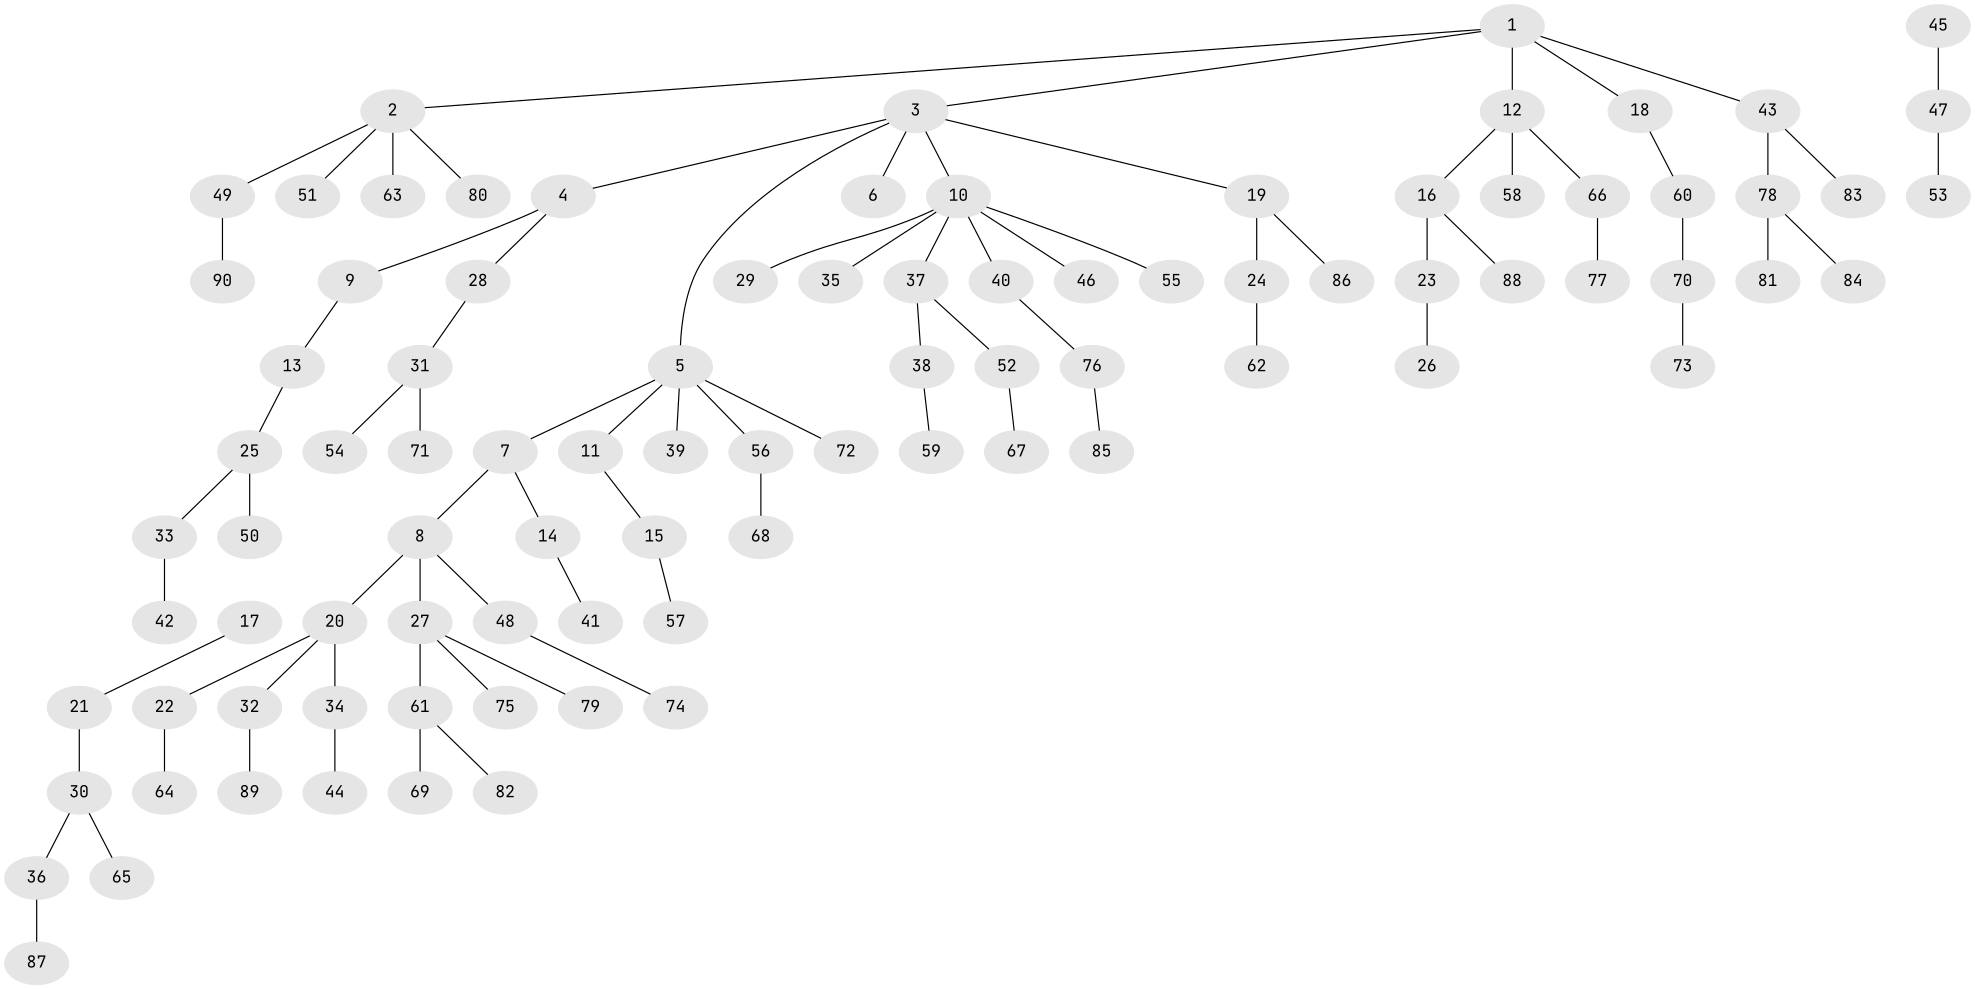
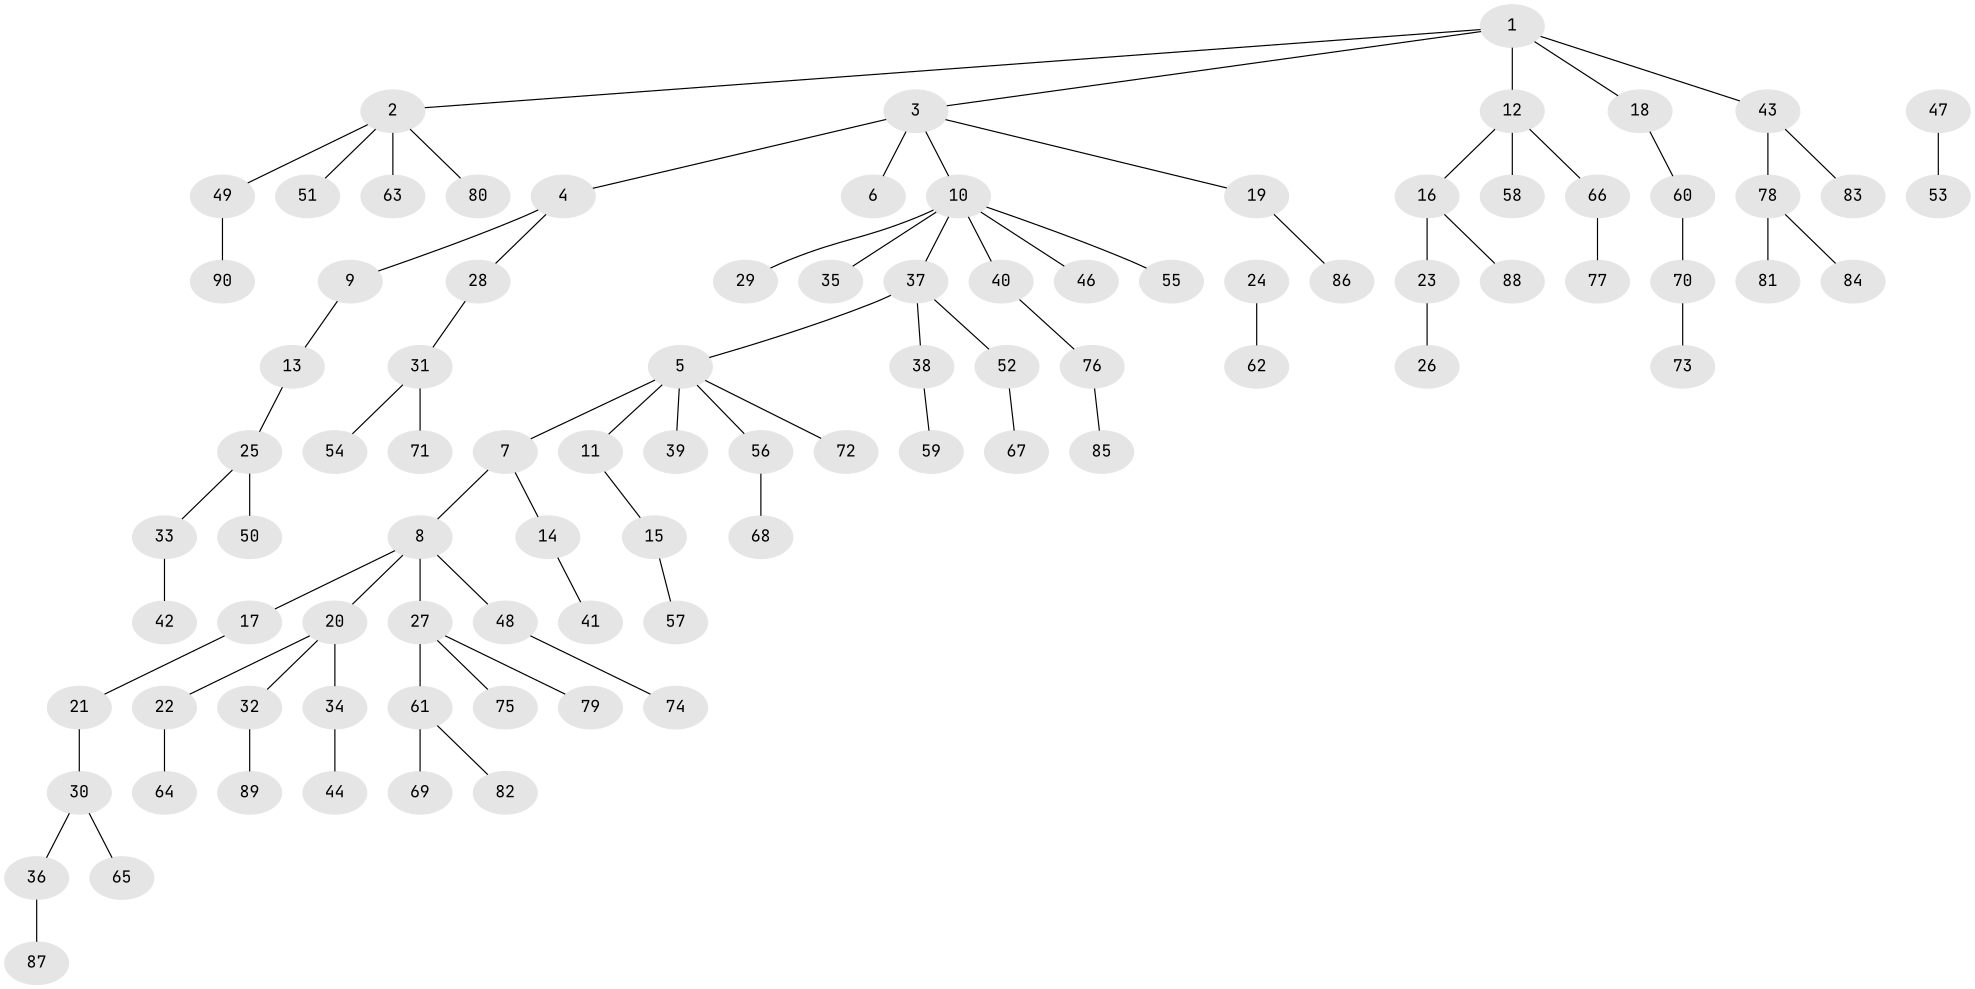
node "45": removed
edge "3" -- "5": now "37" -- "5"
edge "19" -- "24": removed
edge "8" -- "17": added
